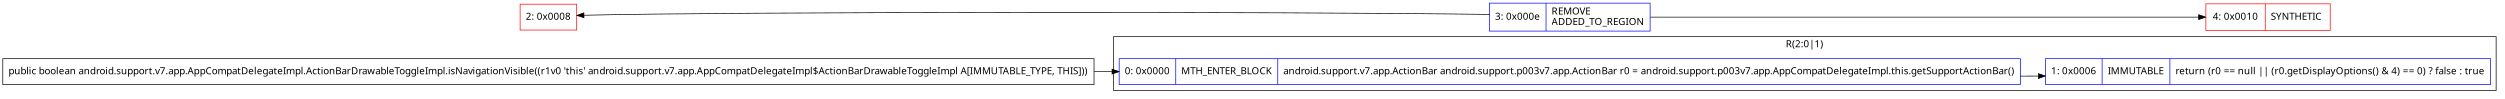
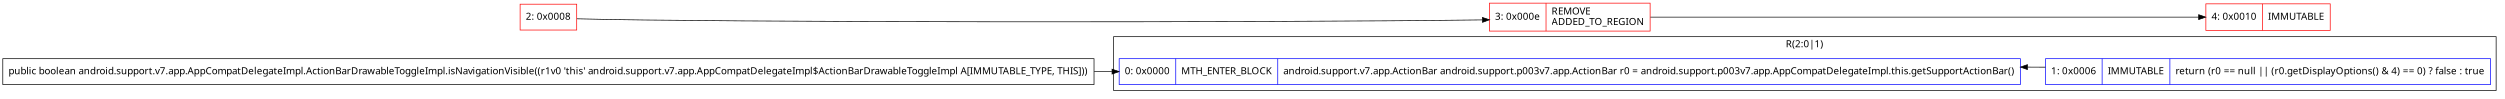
edge "3: 0x000e" -> "2: 0x0008": reversed
node "3: 0x000e": color blue -> red
node "4: 0x0010": text "SYNTHETIC" -> "IMMUTABLE"
edge "0: 0x0000" -> "1: 0x0006": reversed
